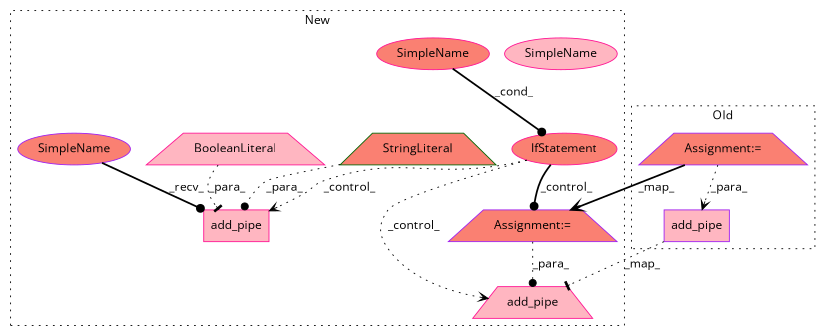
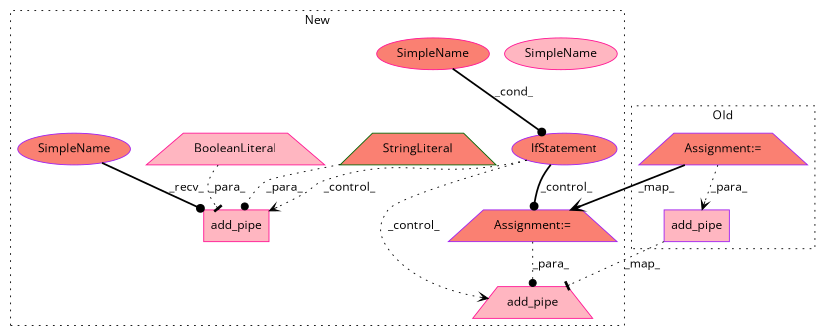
node "IfStatement": color deeppink -> purple
